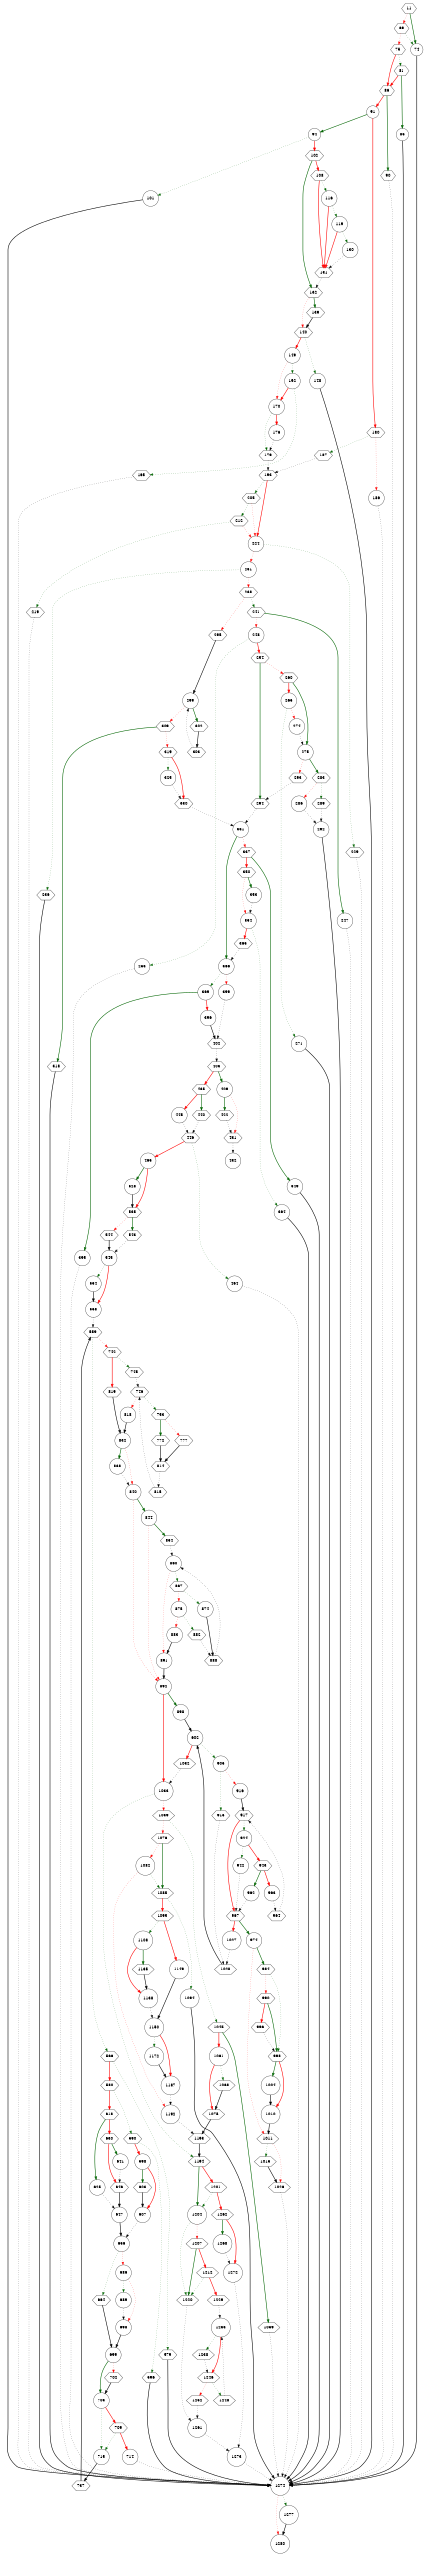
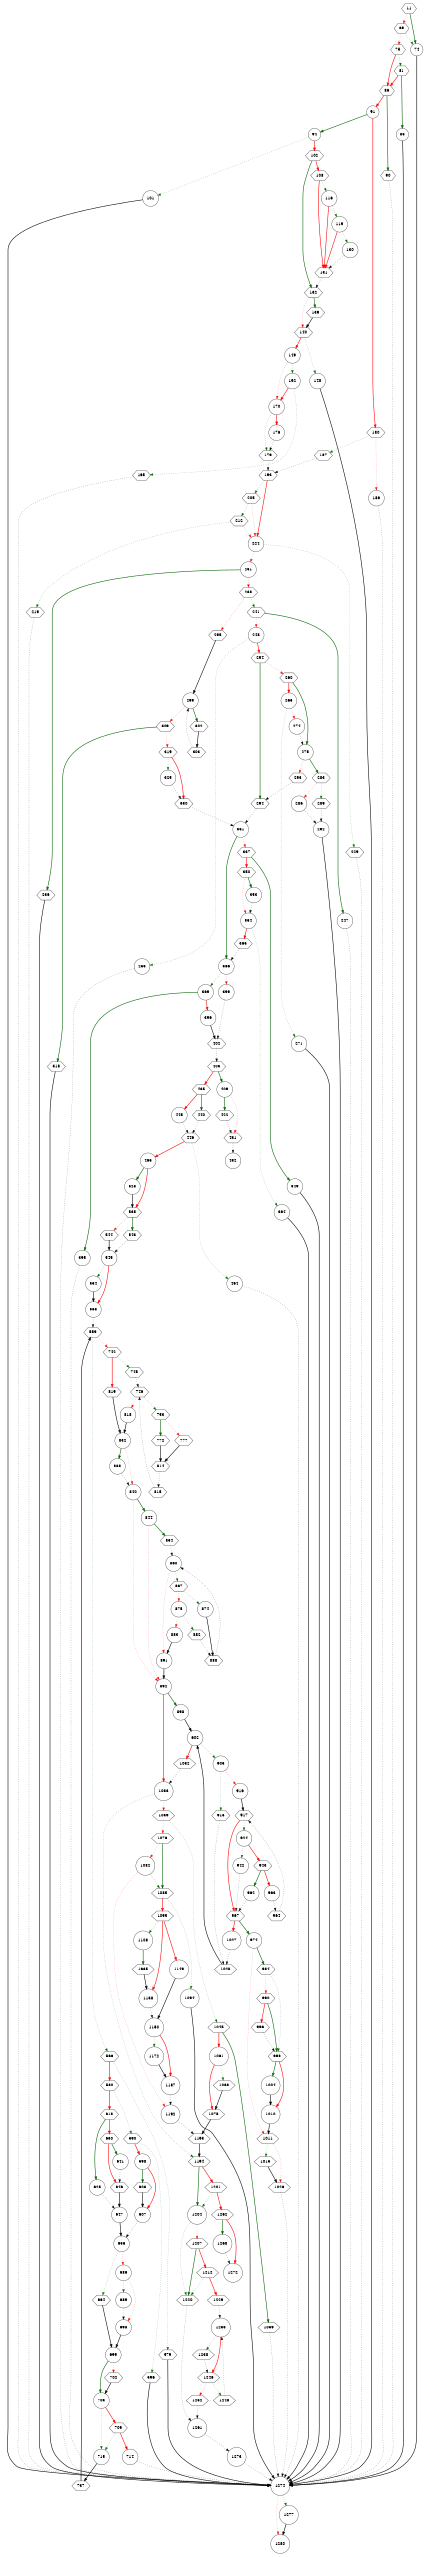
edge "231" -> "236": style dotted -> bold
node "1135": label "1135" -> "1635"
edge "1108" -> "1138": now "1095" -> "1138"
edge "1272" -> "1273": removed
